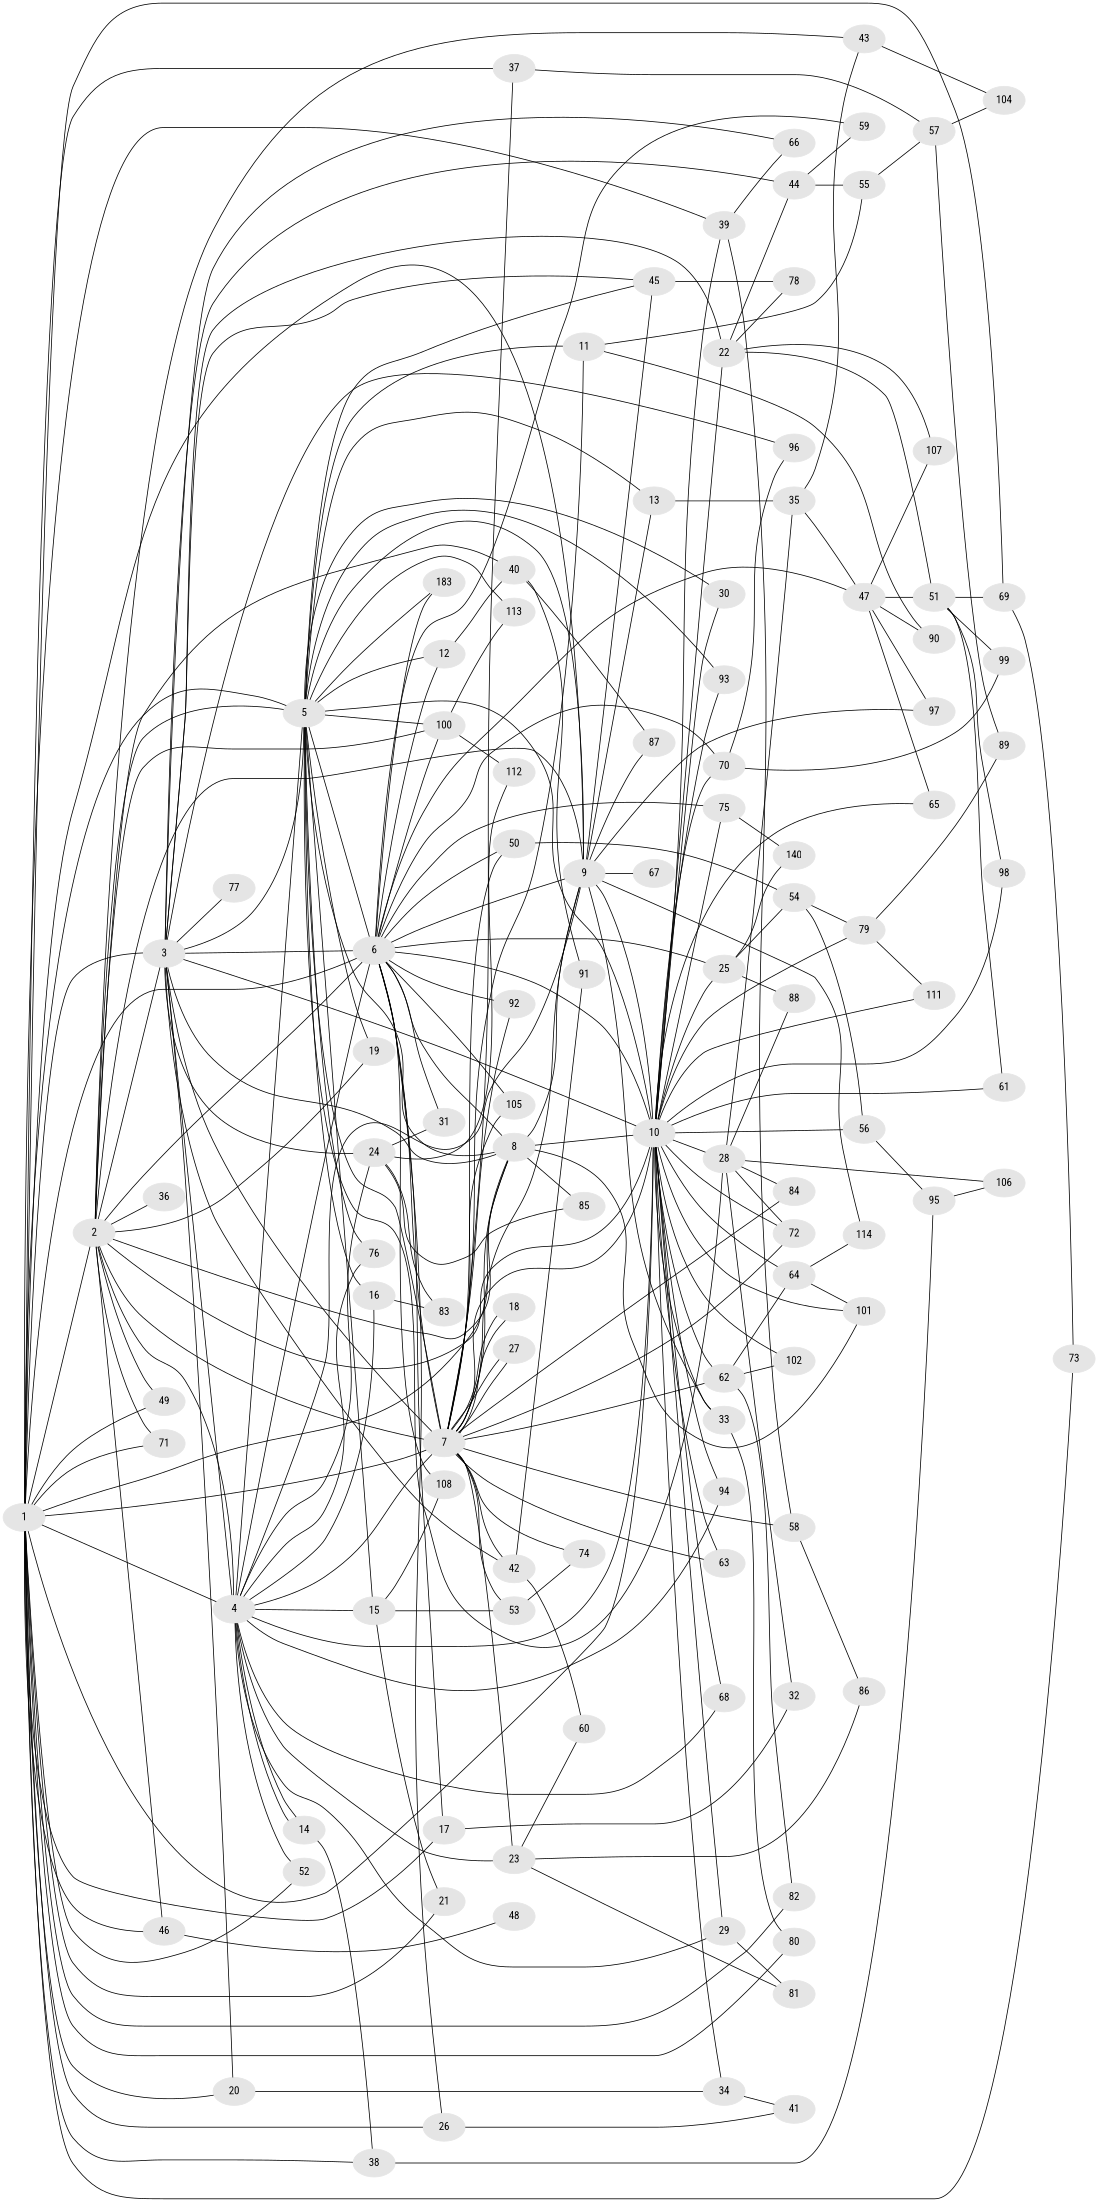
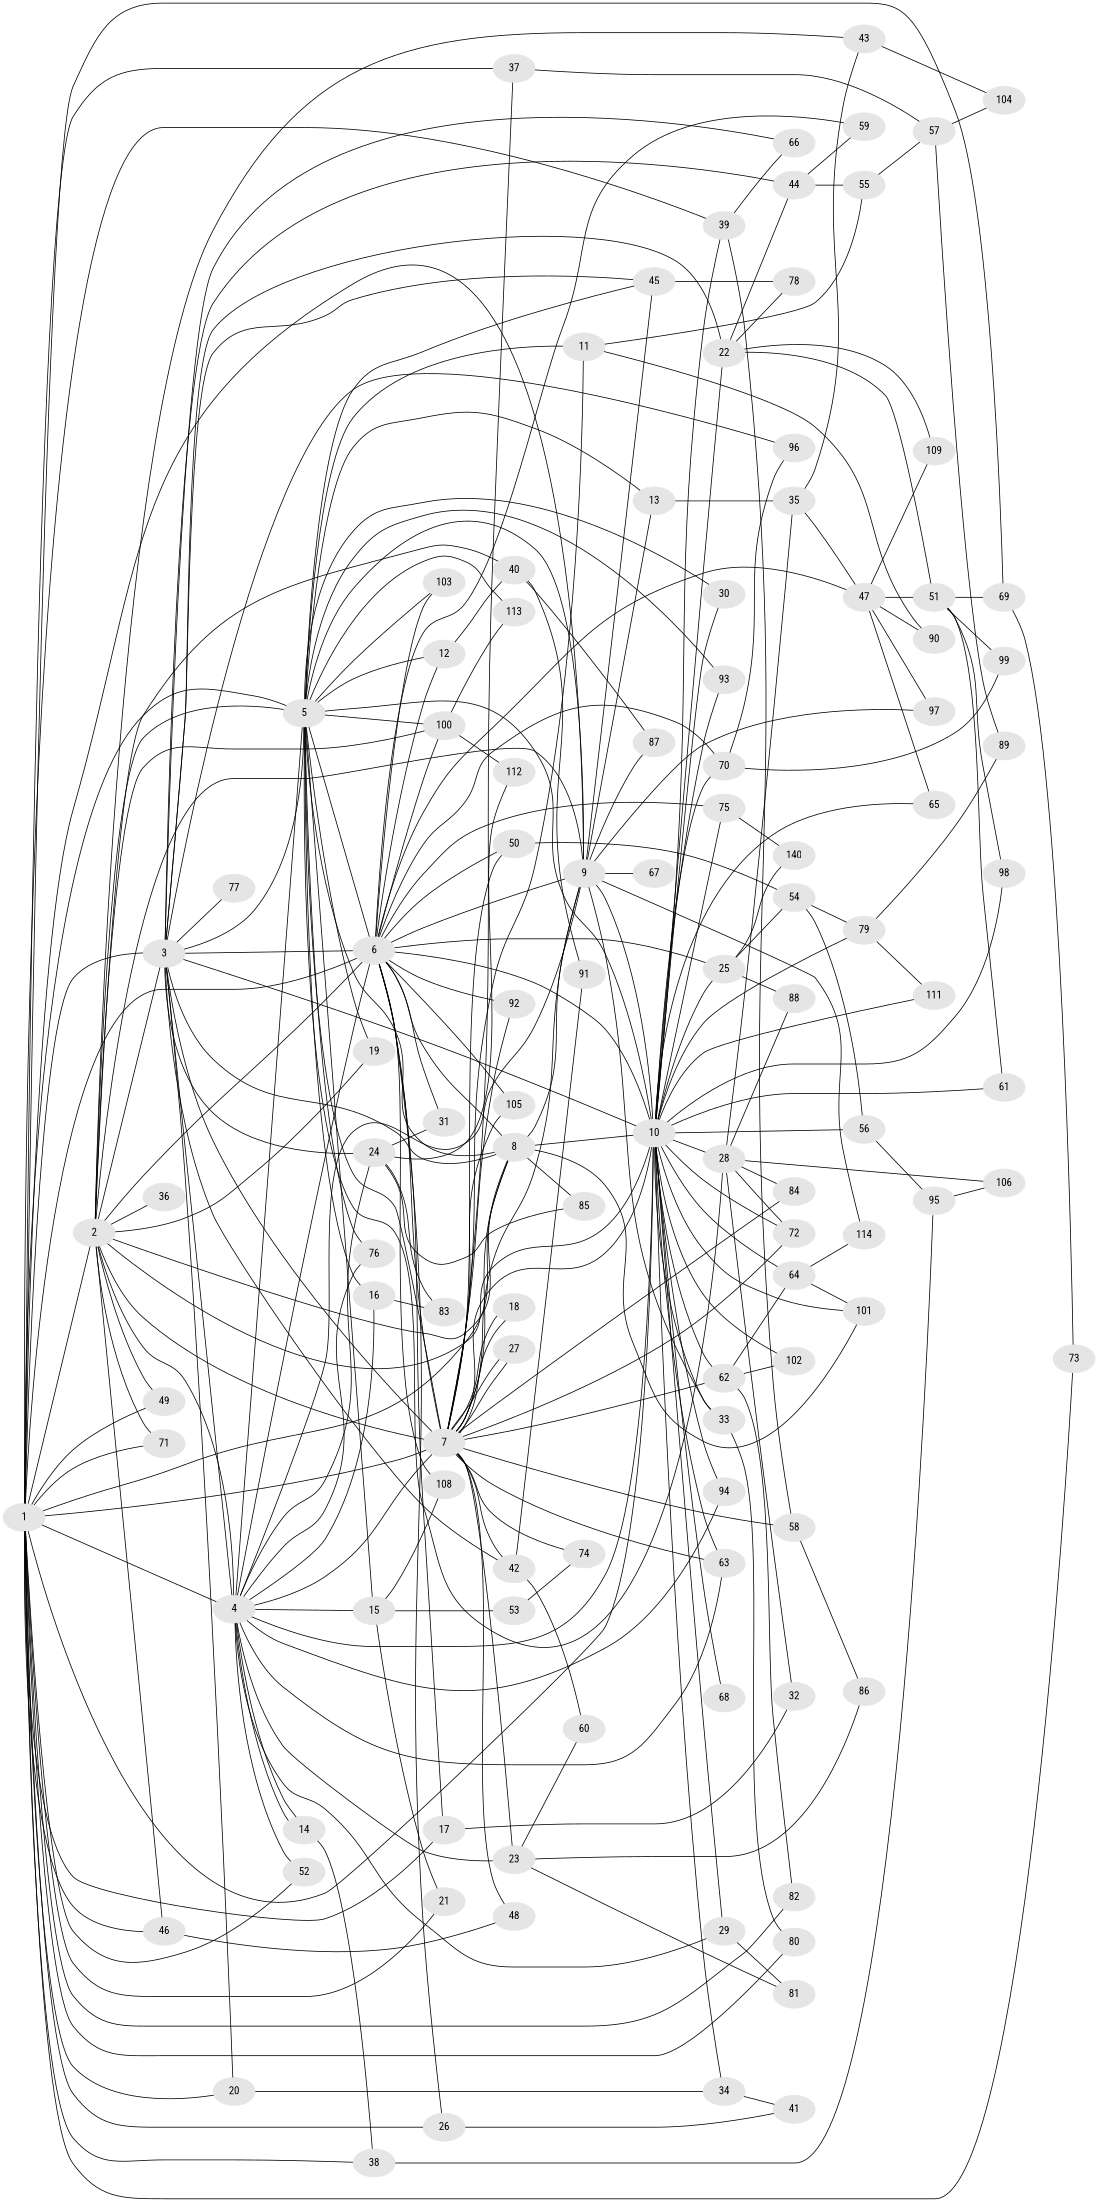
node "107": label "107" -> "109"
node "183": label "183" -> "103"
edge "7" -- "53": now "7" -- "48"
edge "4" -- "68": now "4" -- "63"
